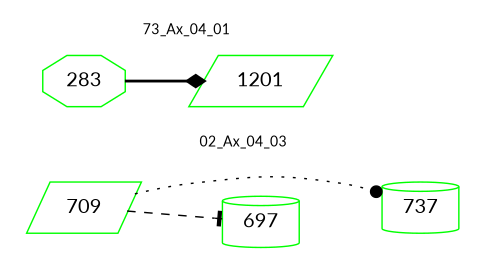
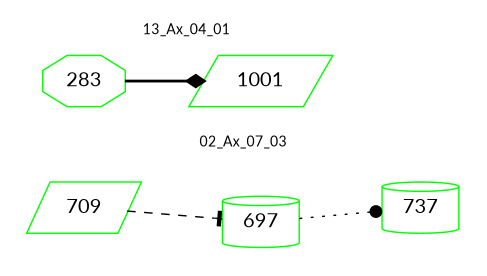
cluster "73_Ax_04_01": label "73_Ax_04_01" -> "13_Ax_04_01"
node "1201": label "1201" -> "1001"
cluster "02_Ax_04_03": label "02_Ax_04_03" -> "02_Ax_07_03"
edge "709" -> "737": now "697" -> "737"
